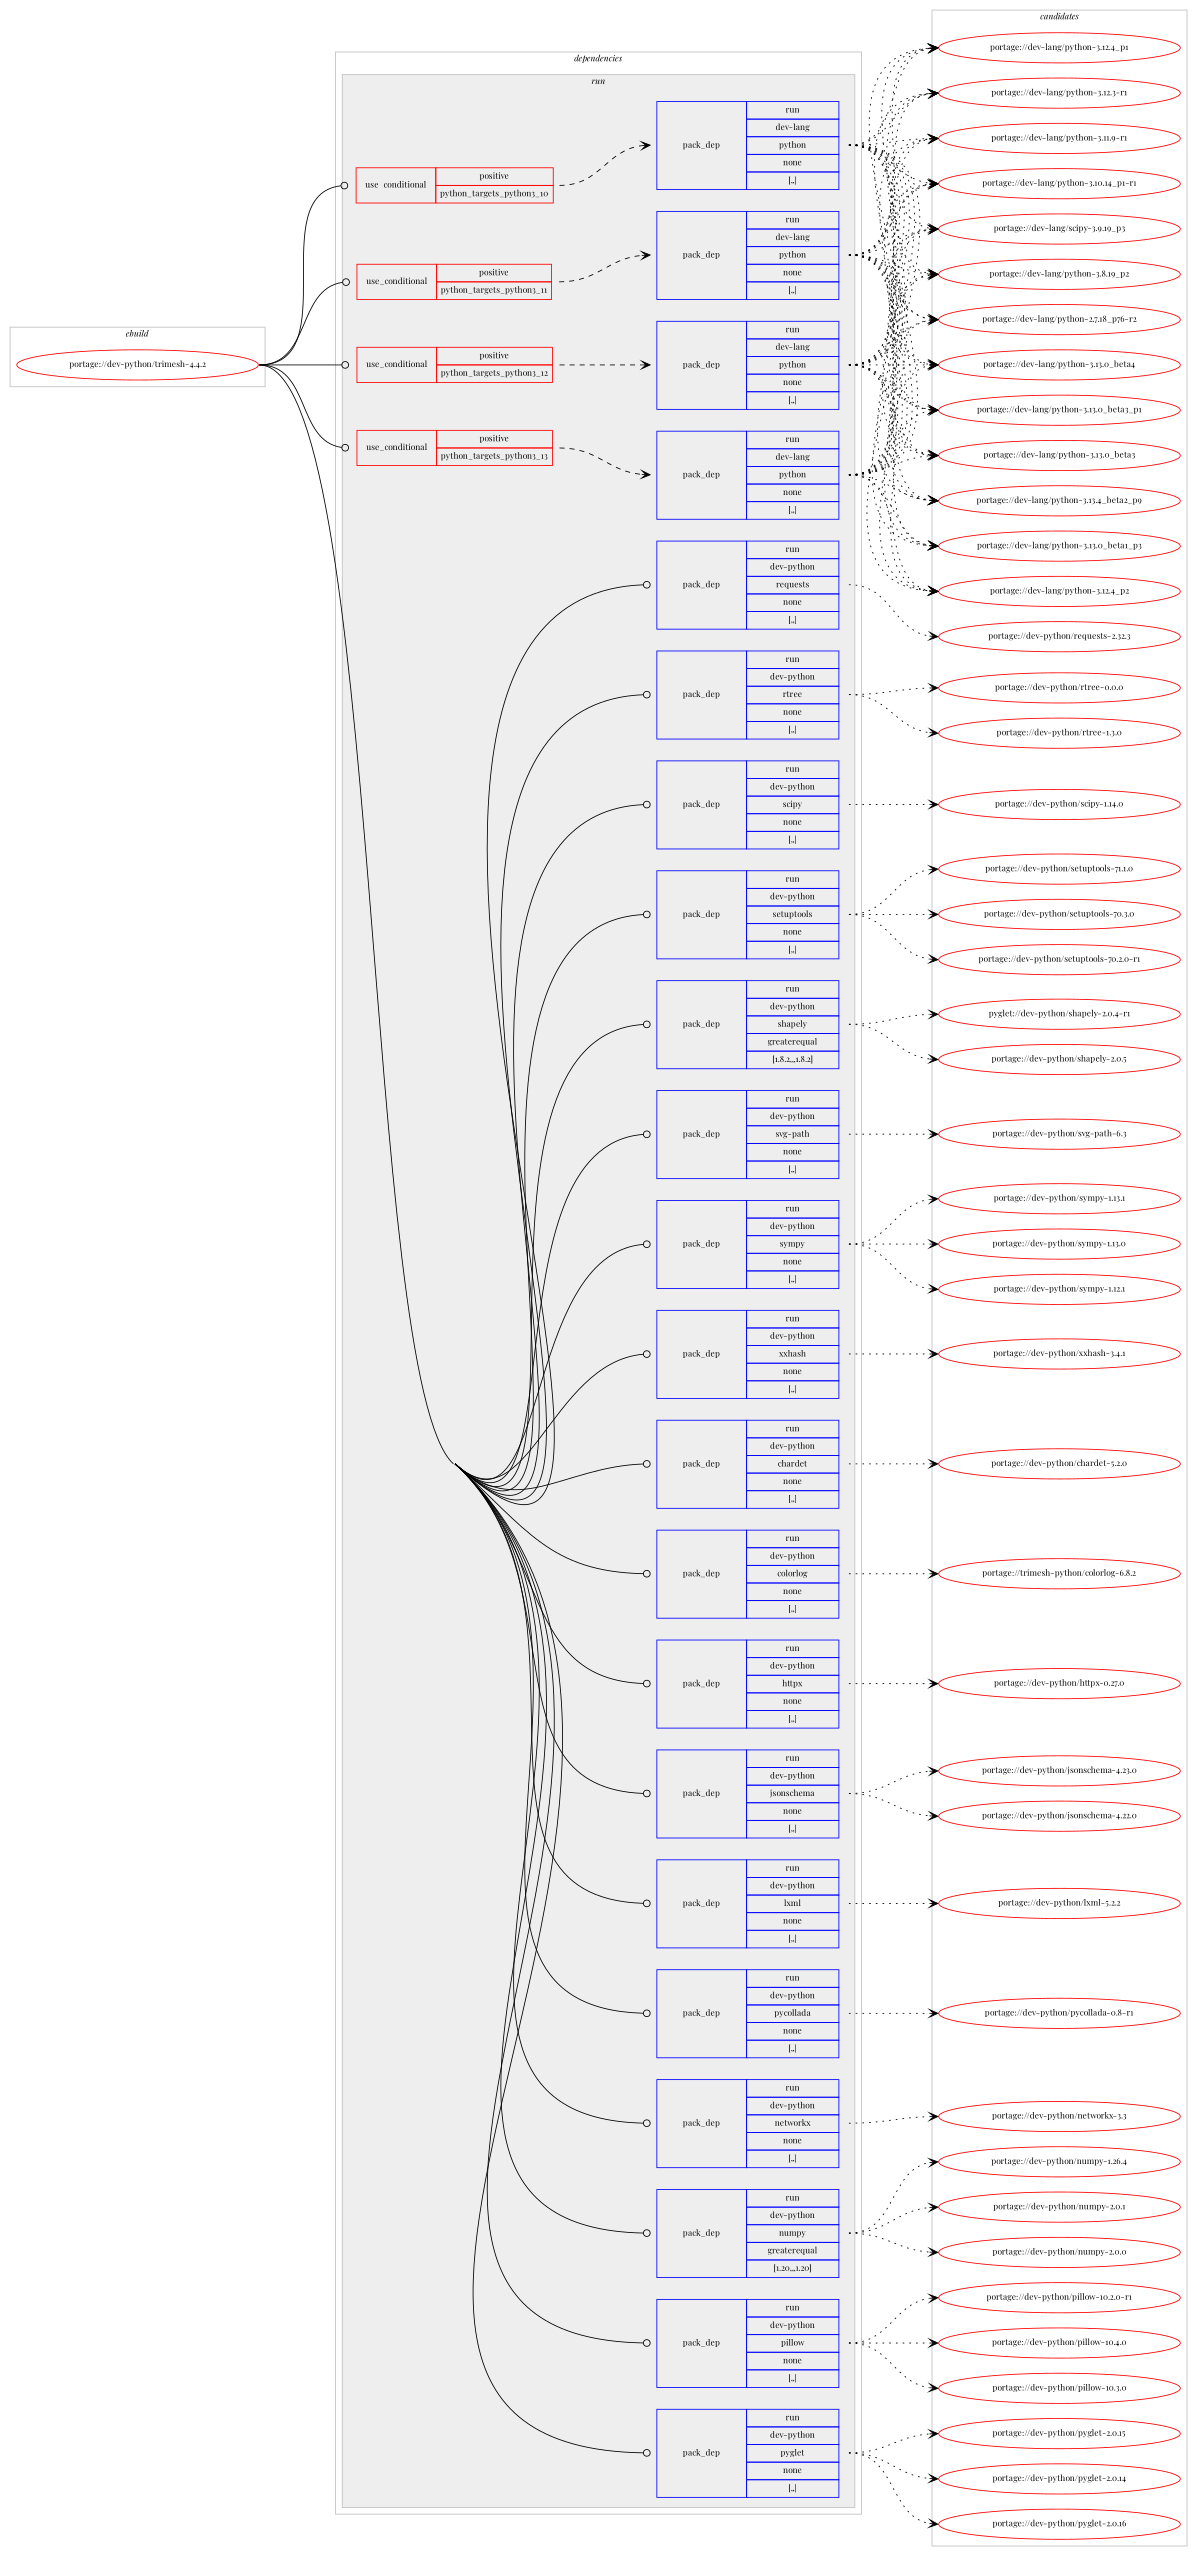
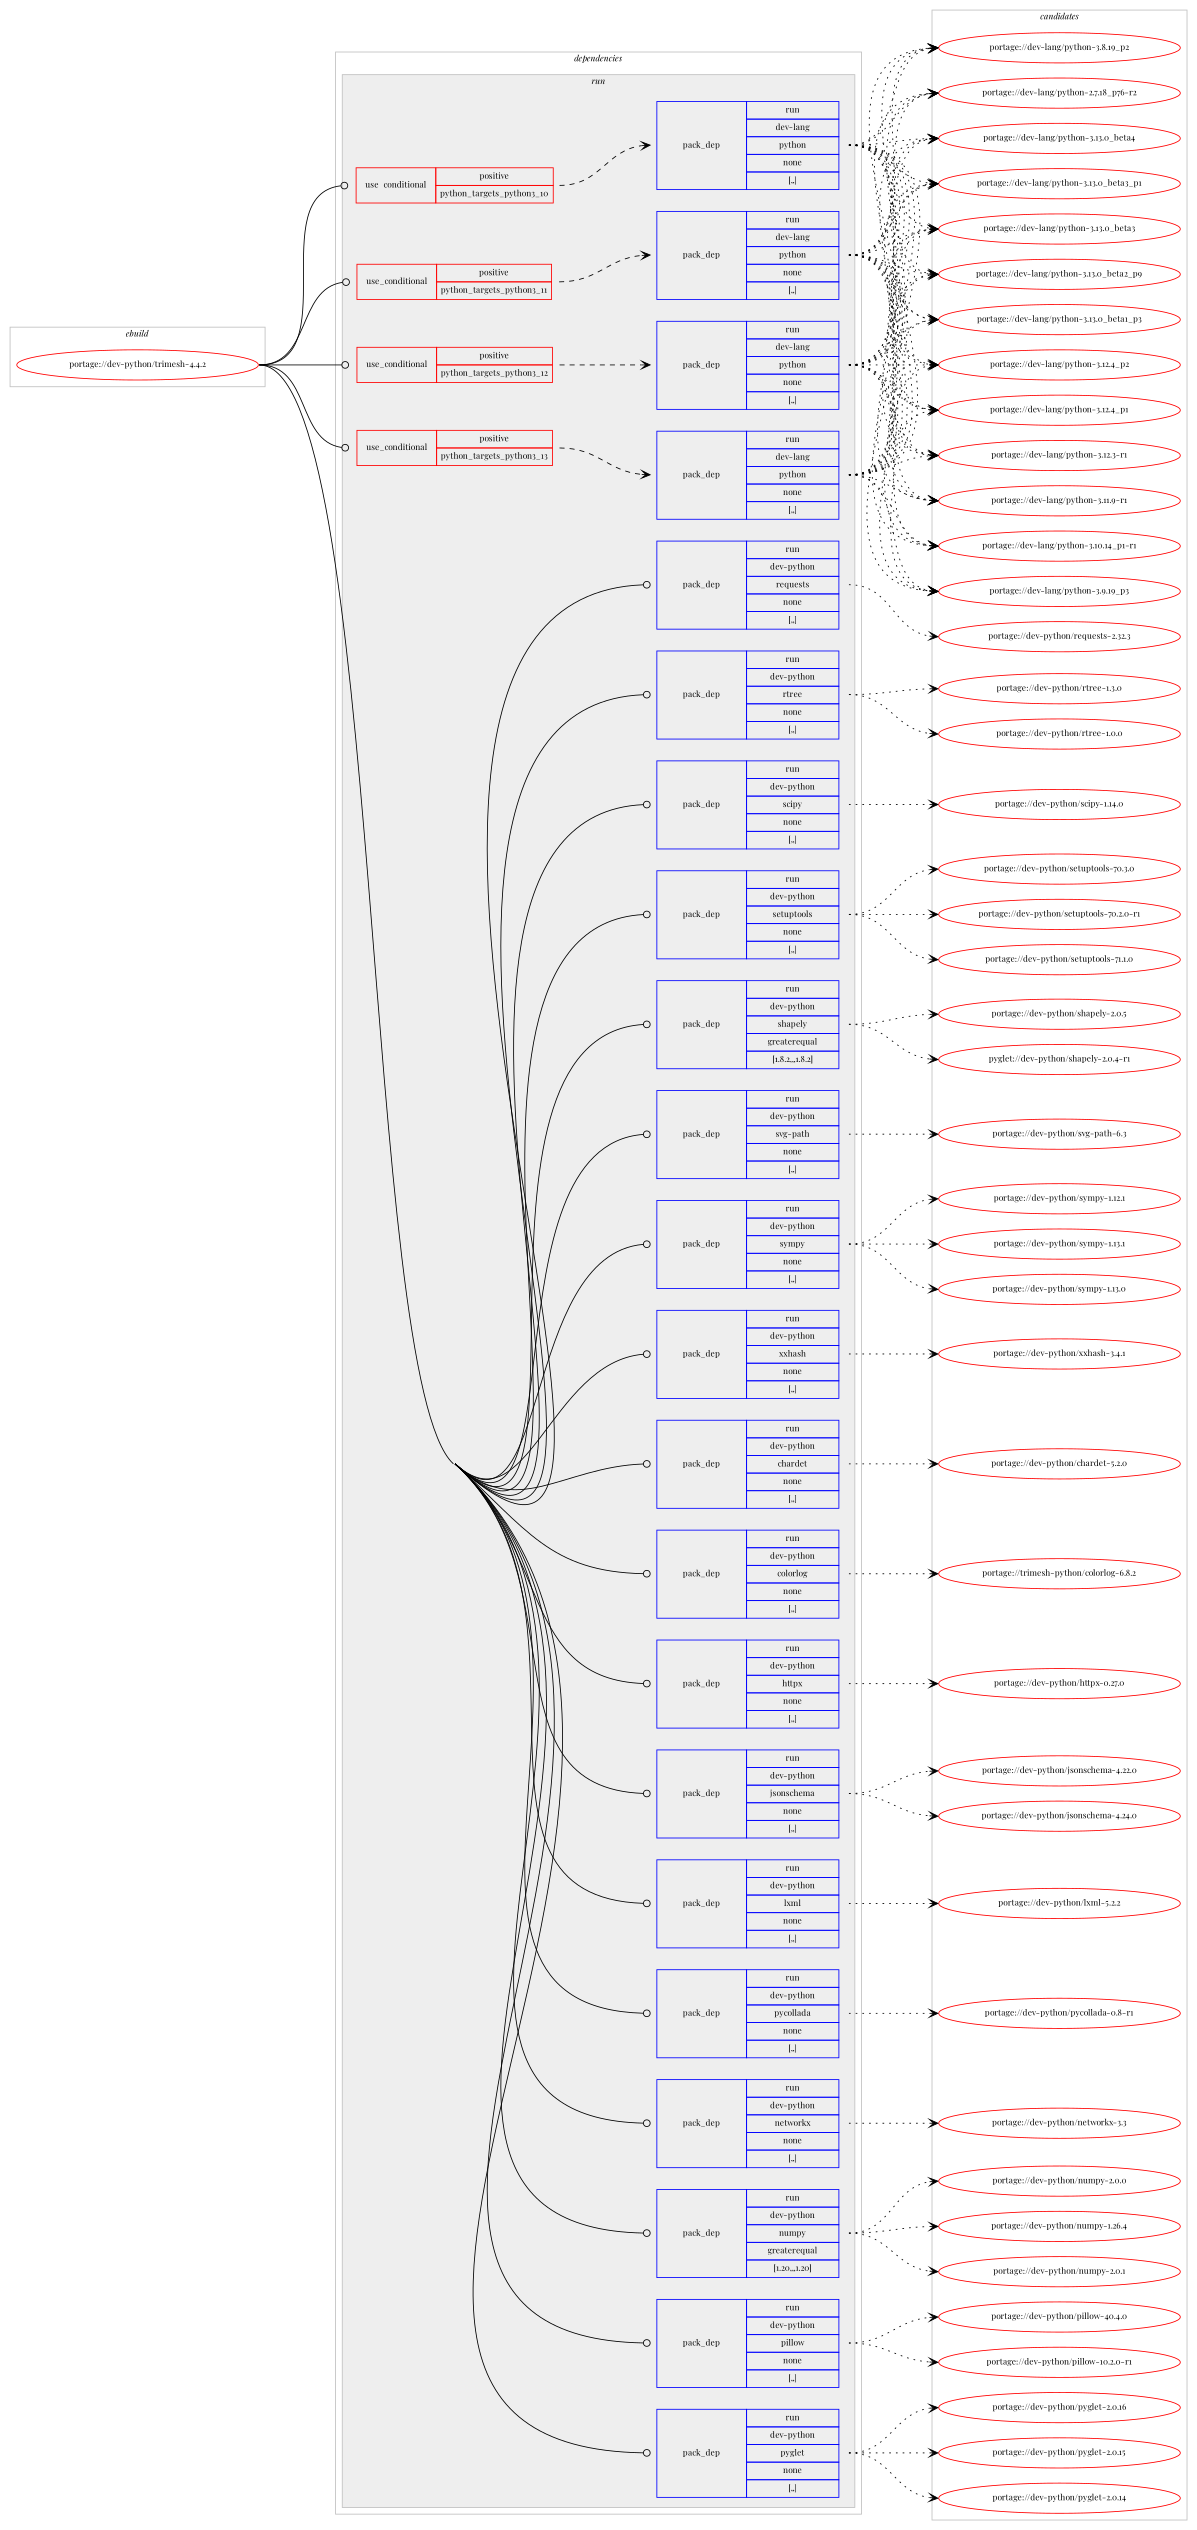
node "portage://dev-lang/scipy-3.9.19_p3": label "portage://dev-lang/scipy-3.9.19_p3" -> "portage://dev-lang/python-3.9.19_p3"
node "portage://dev-lang/python-3.13.4_beta2_p9": label "portage://dev-lang/python-3.13.4_beta2_p9" -> "portage://dev-lang/python-3.13.0_beta2_p9"
node "portage://dev-python/rtree-0.0.0": label "portage://dev-python/rtree-0.0.0" -> "portage://dev-python/rtree-1.0.0"
node "portage://dev-python/jsonschema-4.23.0": label "portage://dev-python/jsonschema-4.23.0" -> "portage://dev-python/jsonschema-4.24.0"
node "portage://dev-python/pillow-10.4.0": label "portage://dev-python/pillow-10.4.0" -> "portage://dev-python/pillow-40.4.0"
node "portage://dev-python/pillow-10.3.0": removed
